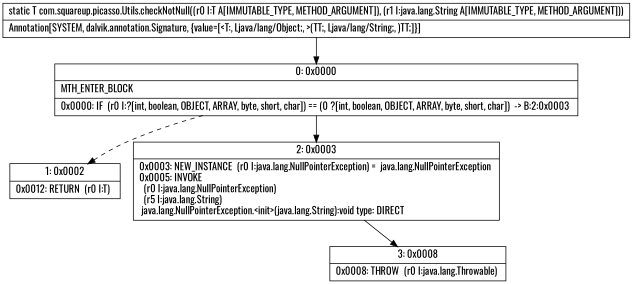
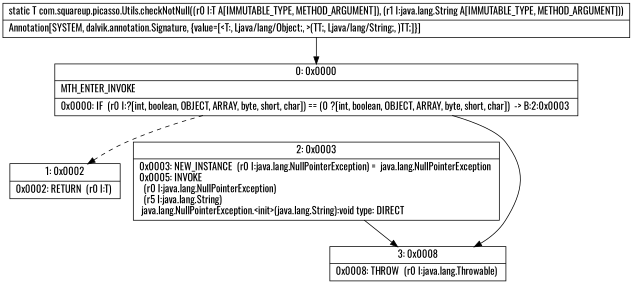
node "0: 0x0000": text "MTH_ENTER_BLOCK" -> "MTH_ENTER_INVOKE"
edge "0: 0x0000" -> "2: 0x0003": now "0: 0x0000" -> "3: 0x0008"
node "1: 0x0002": text "0x0012: RETURN  (r0 I:T)" -> "0x0002: RETURN  (r0 I:T)"
